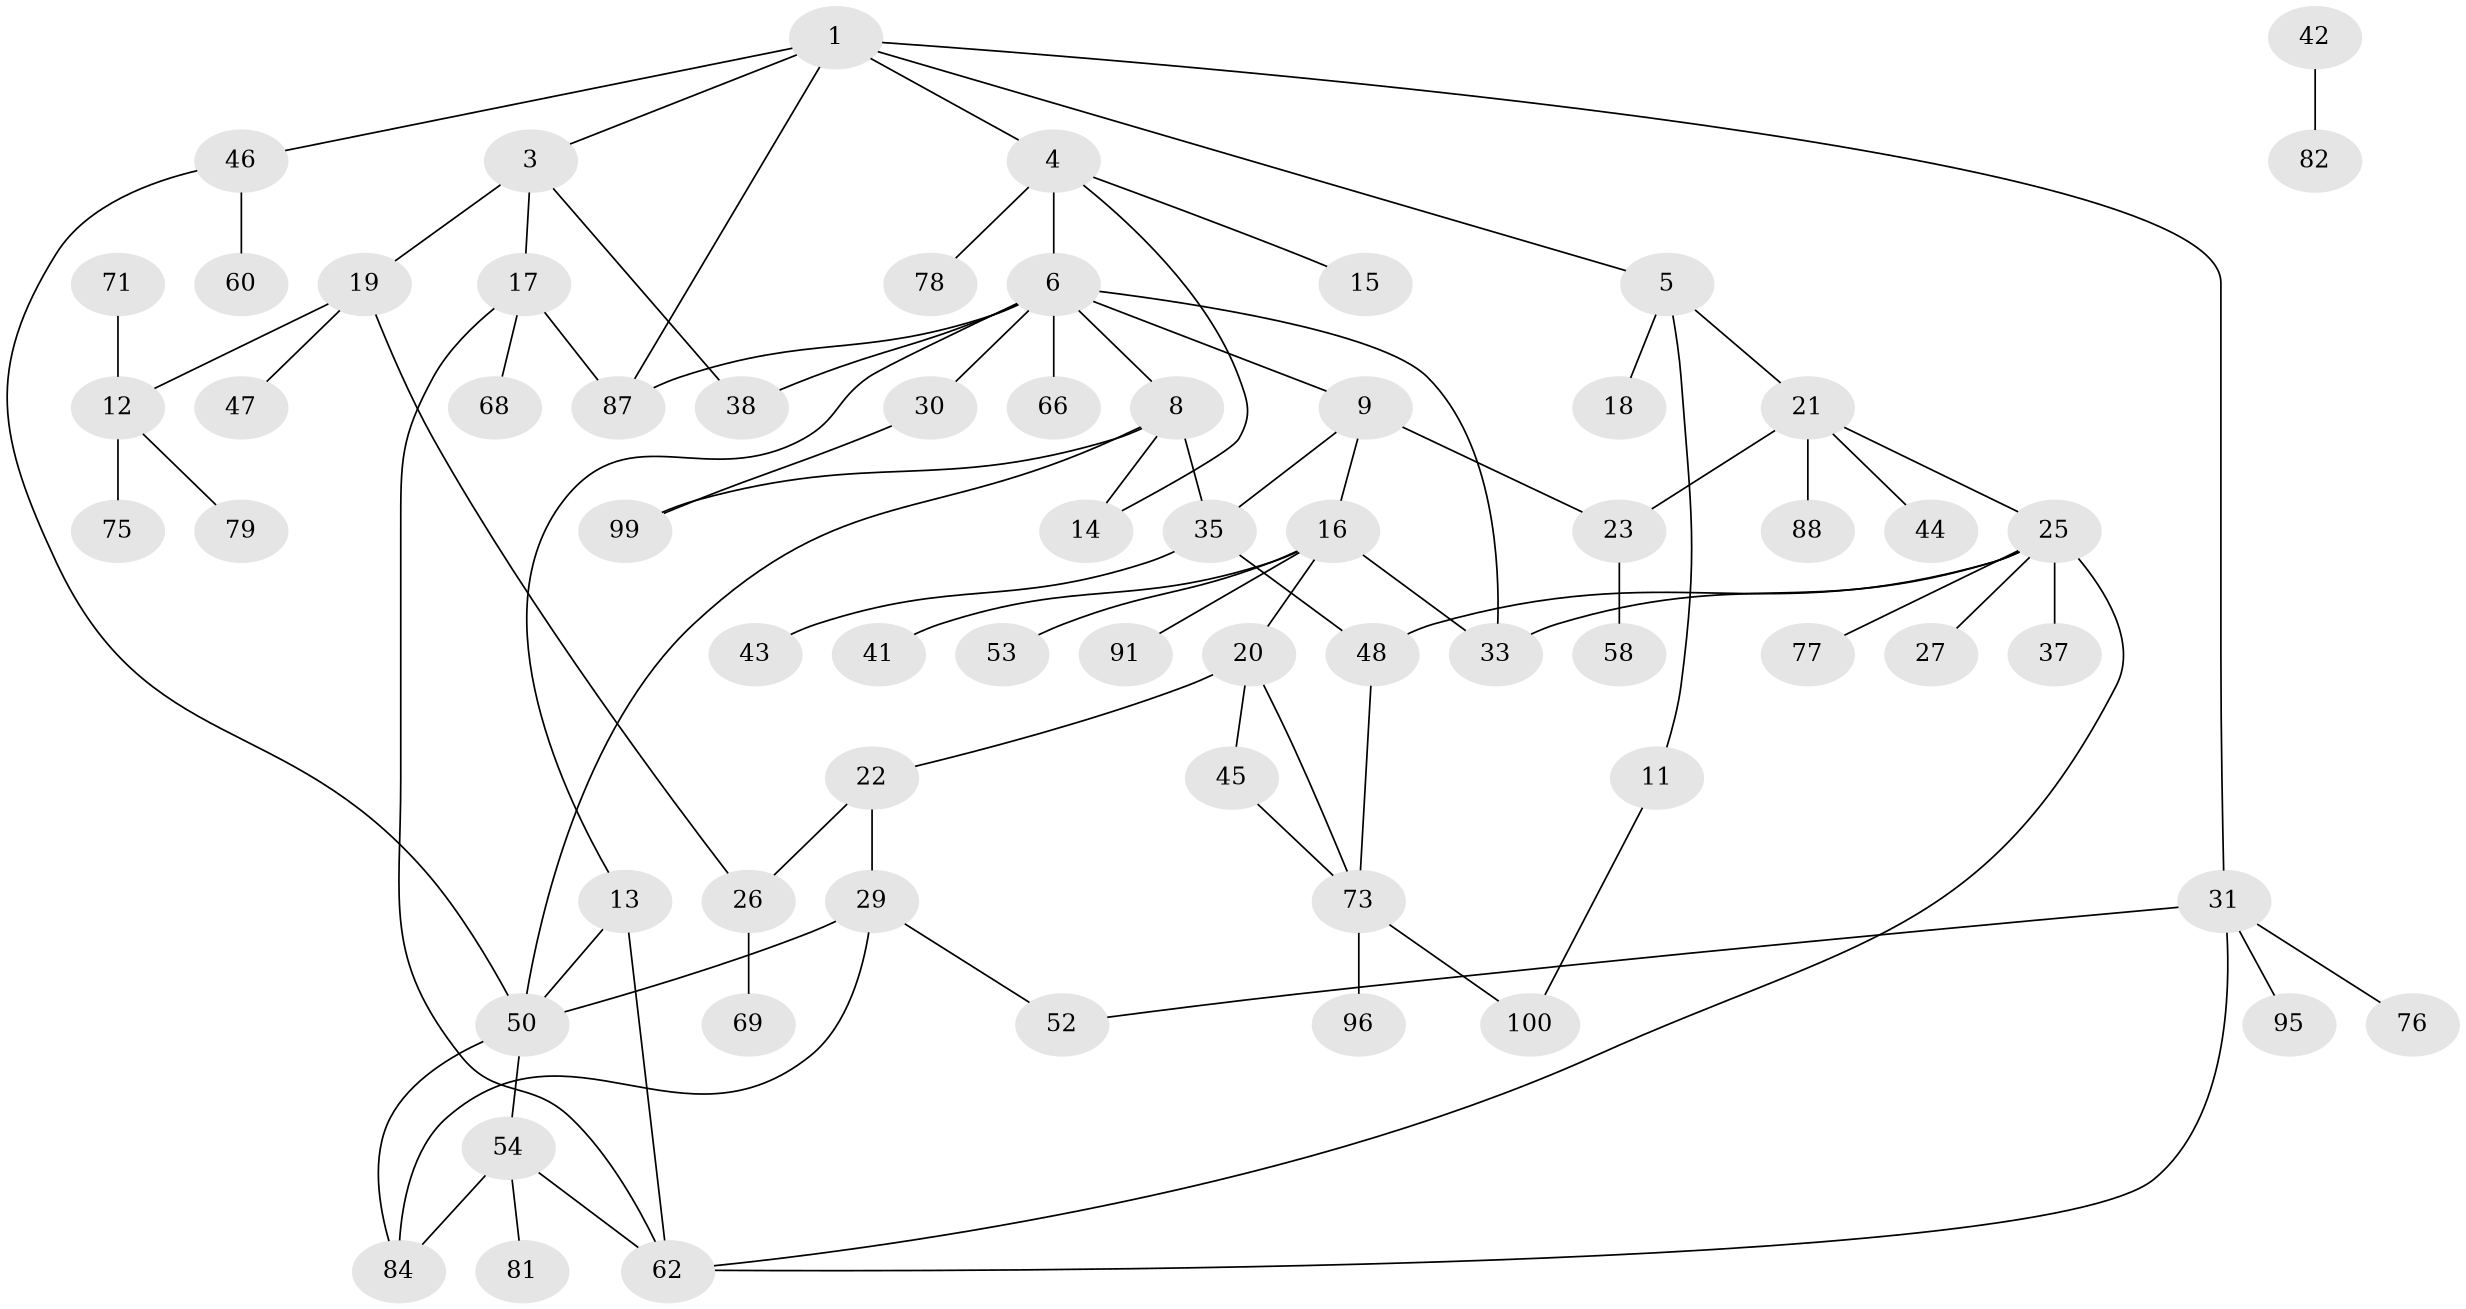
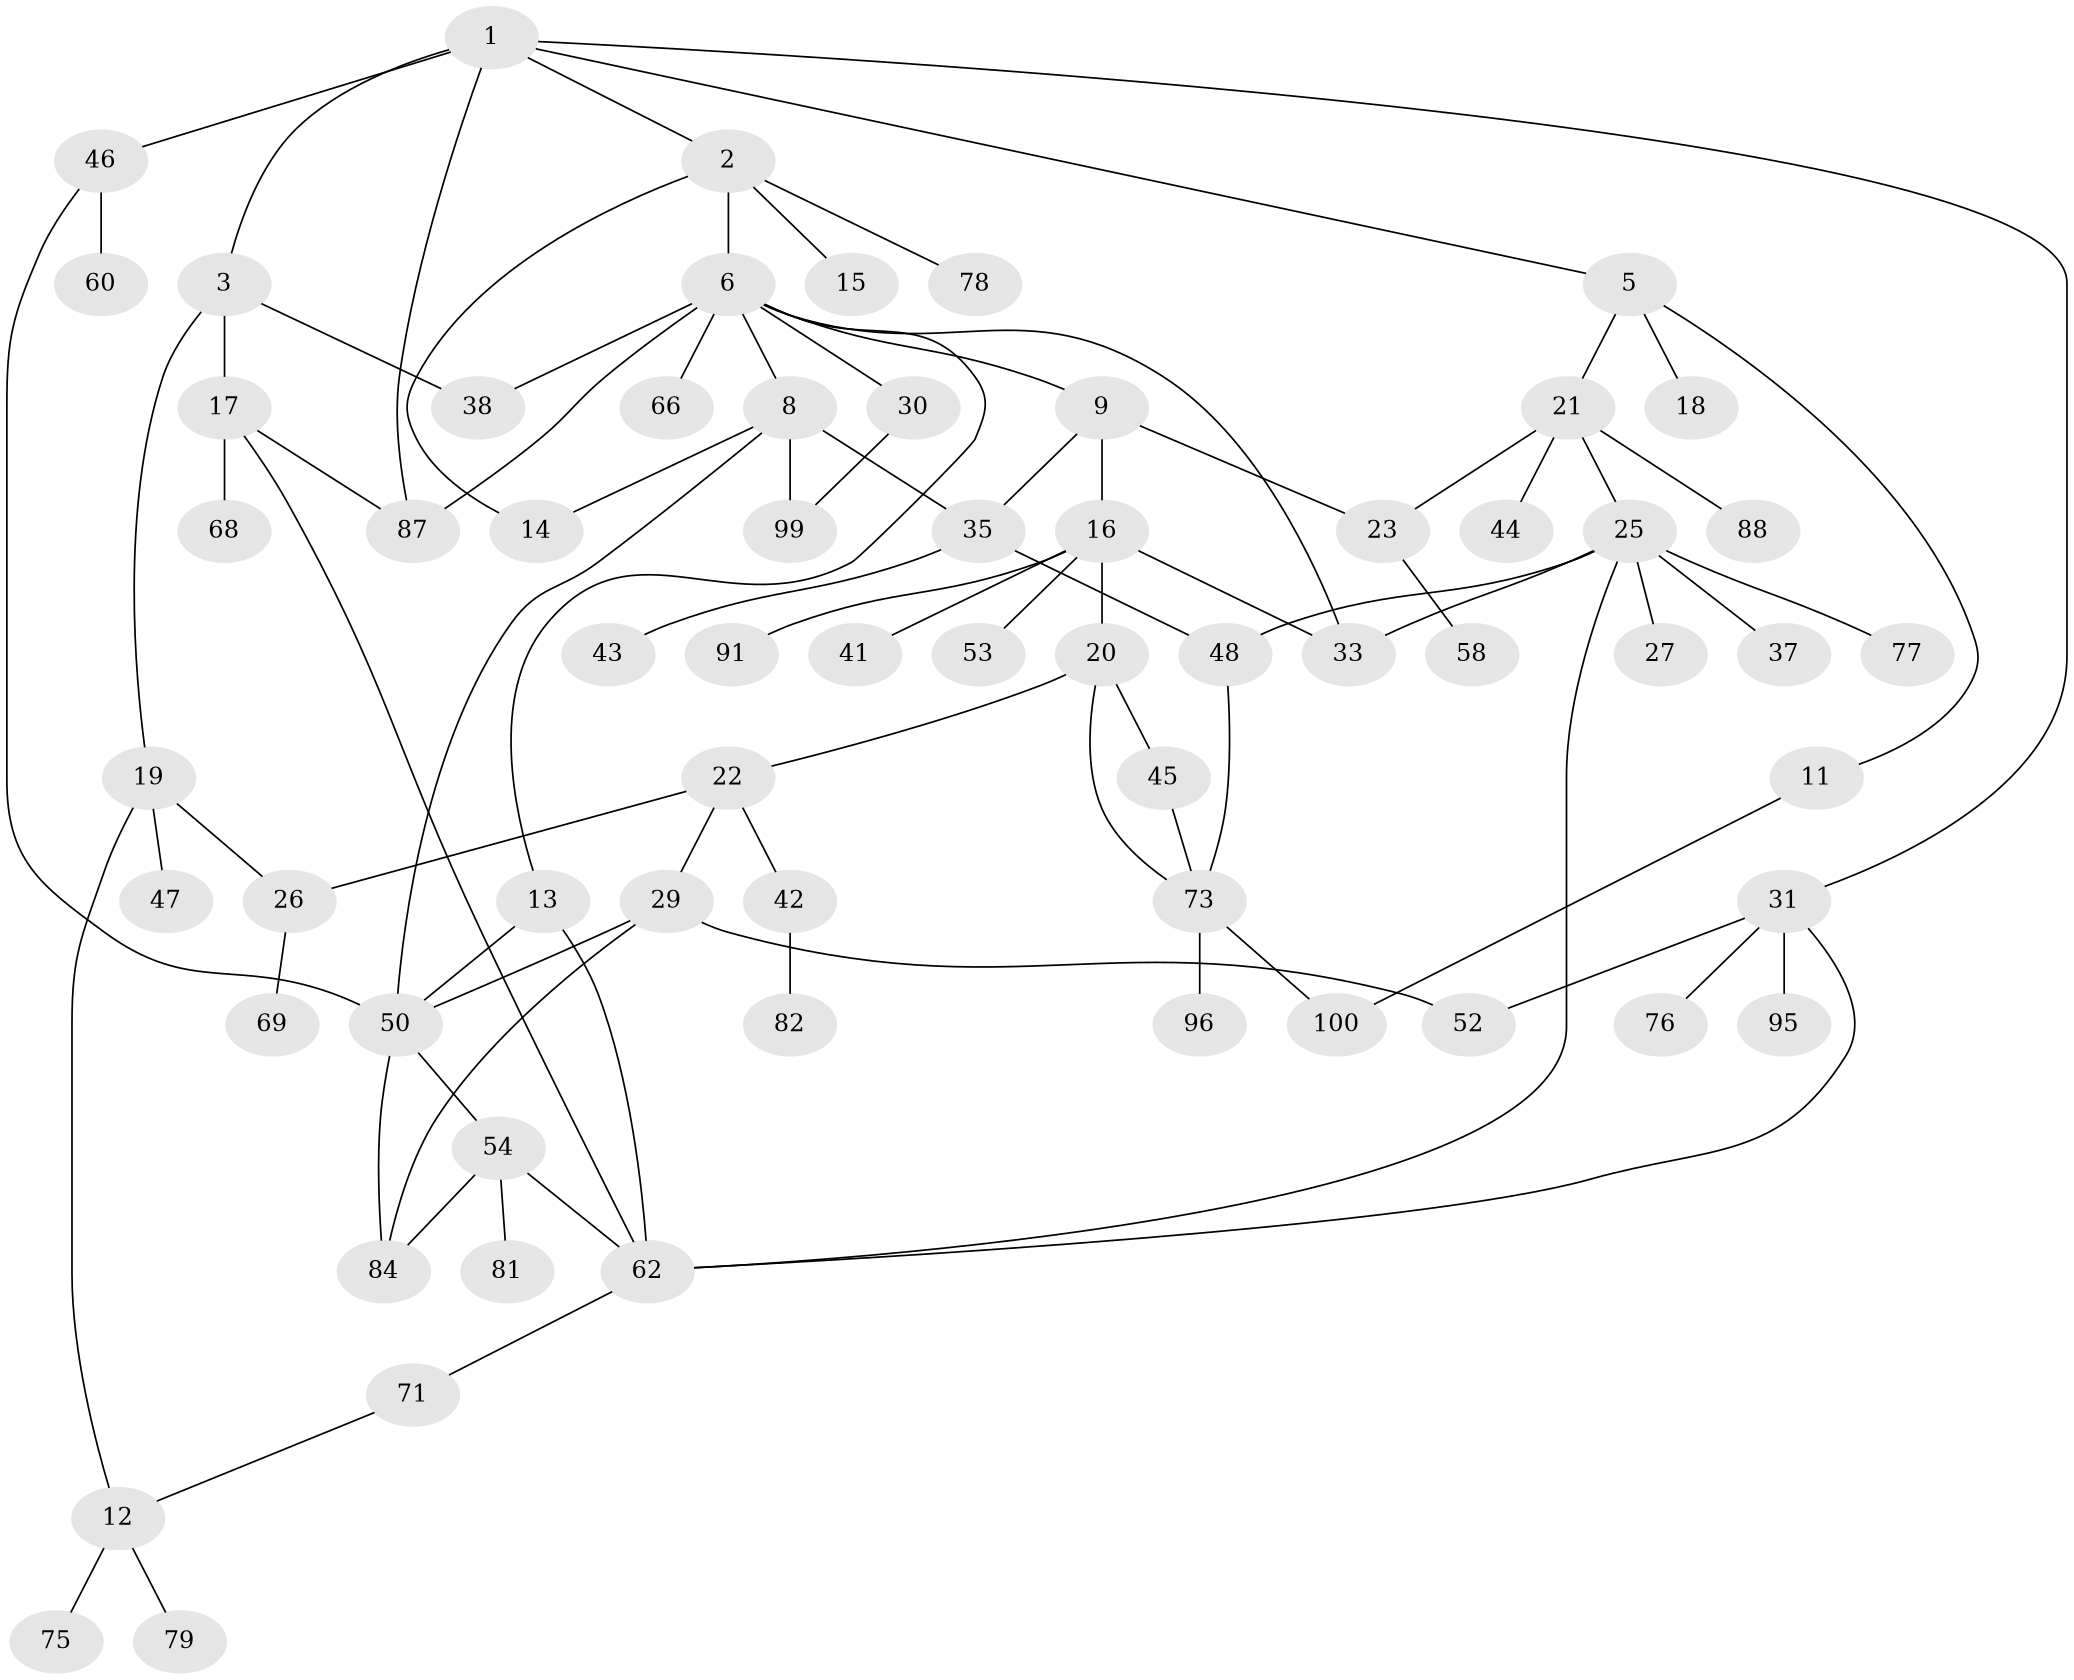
node "4": label "4" -> "2"
edge "22" -- "42": added
edge "62" -- "71": added
